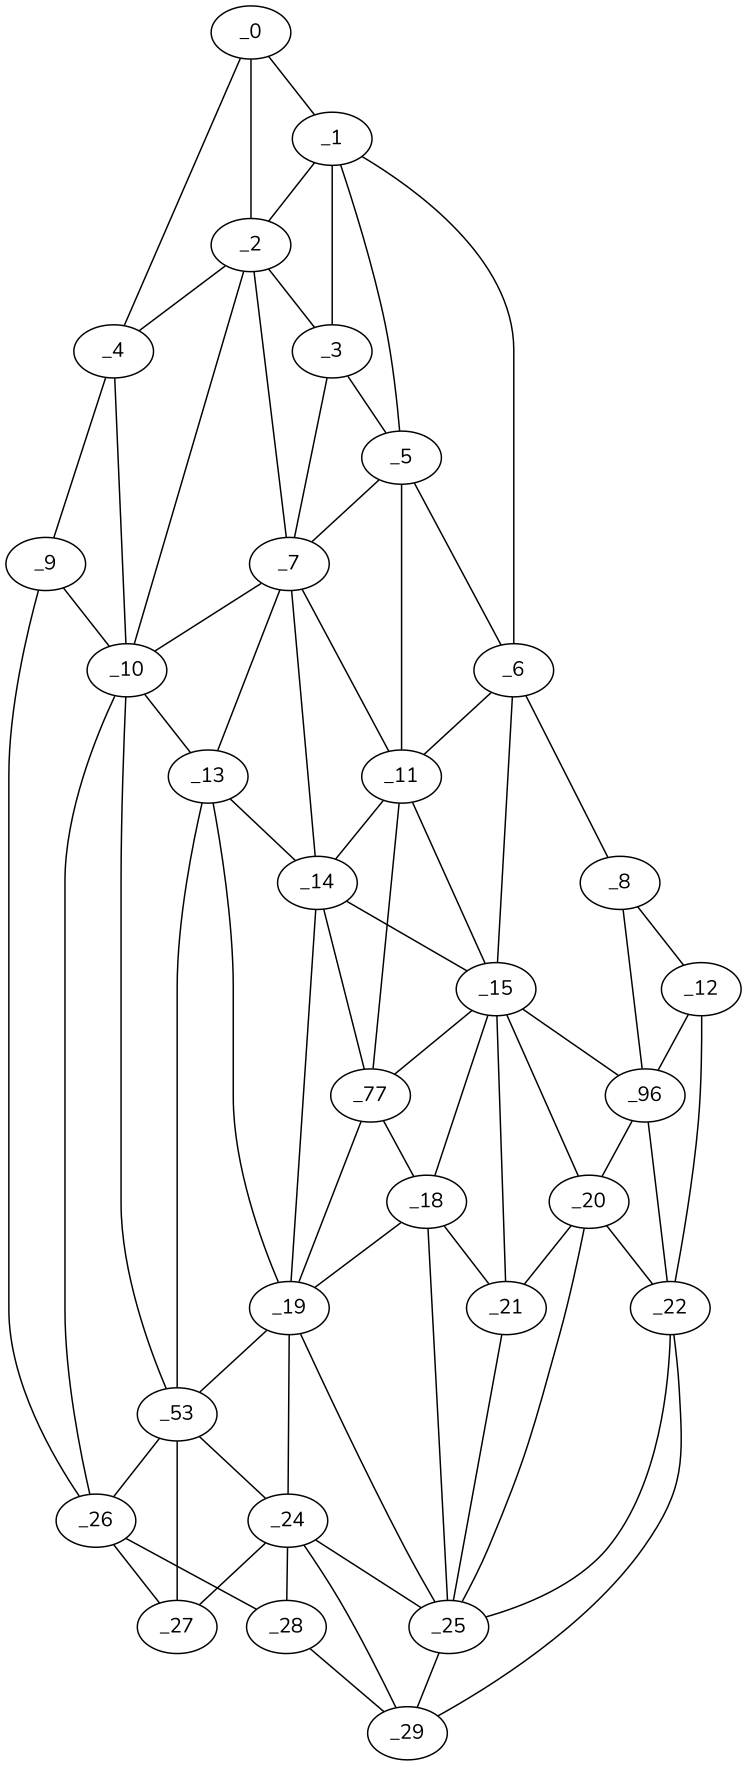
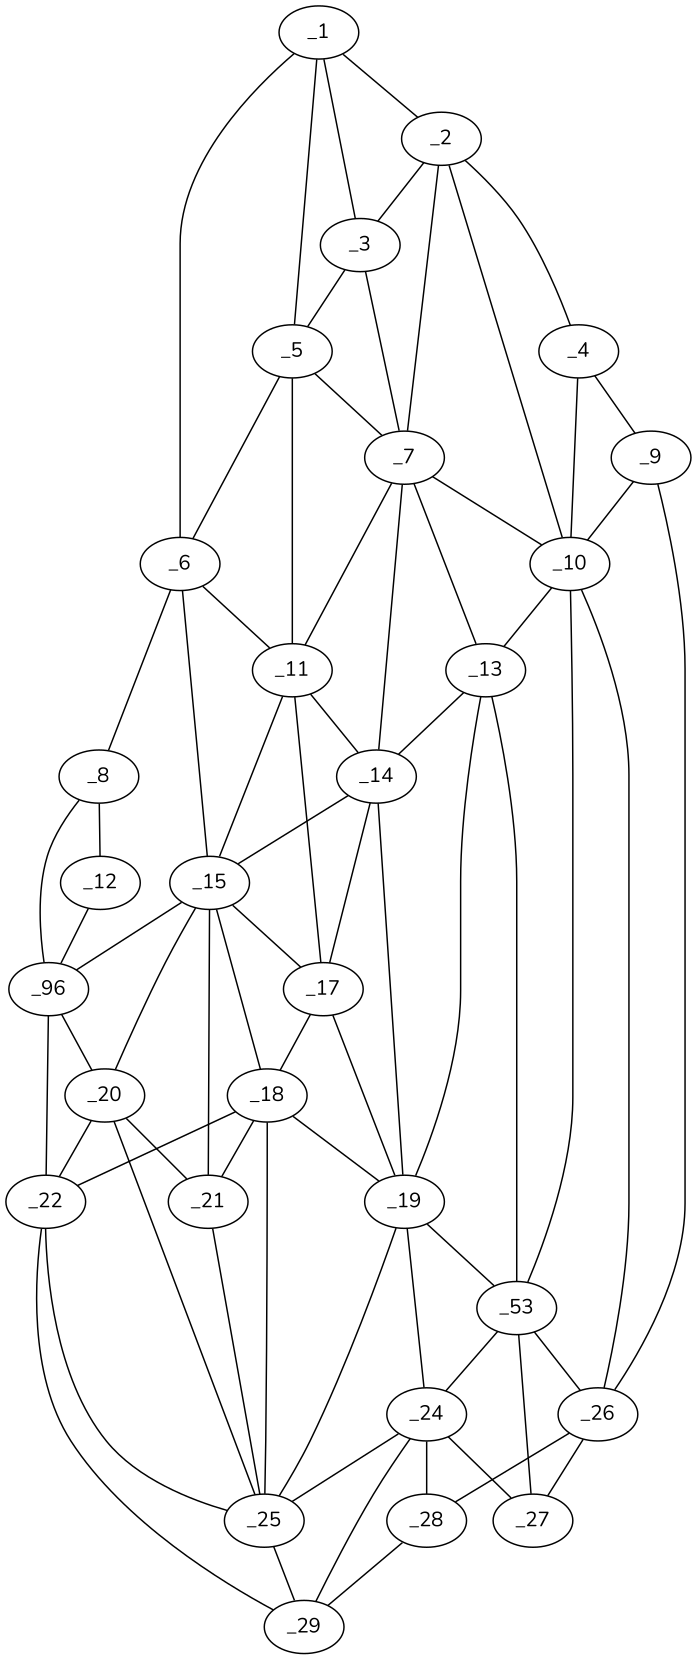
node "_0": removed
node "_77": label "_77" -> "_17"
edge "_12" -- "_22": now "_18" -- "_22"
